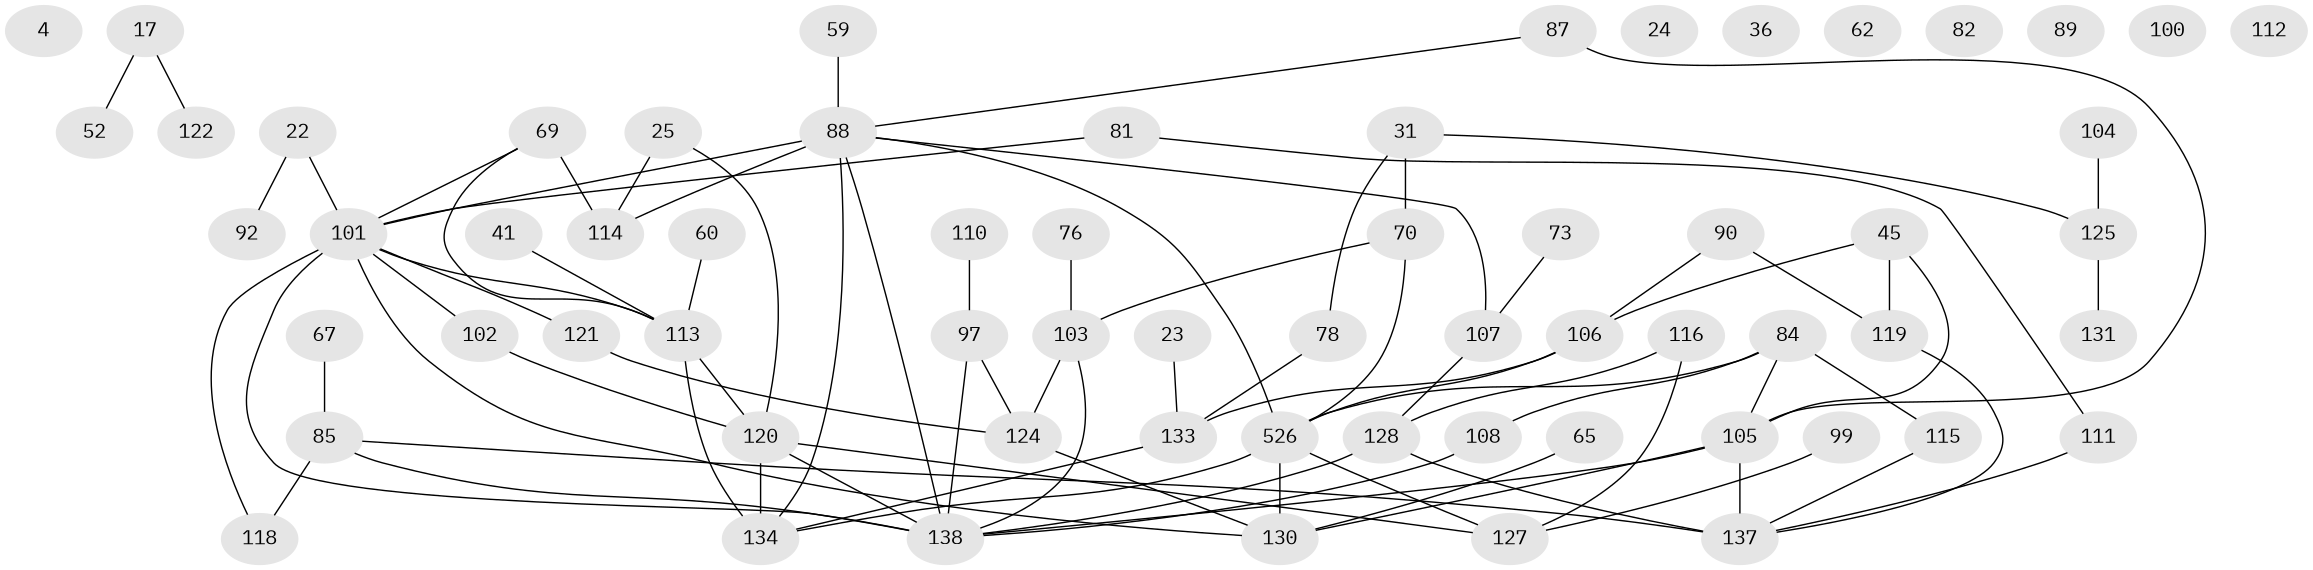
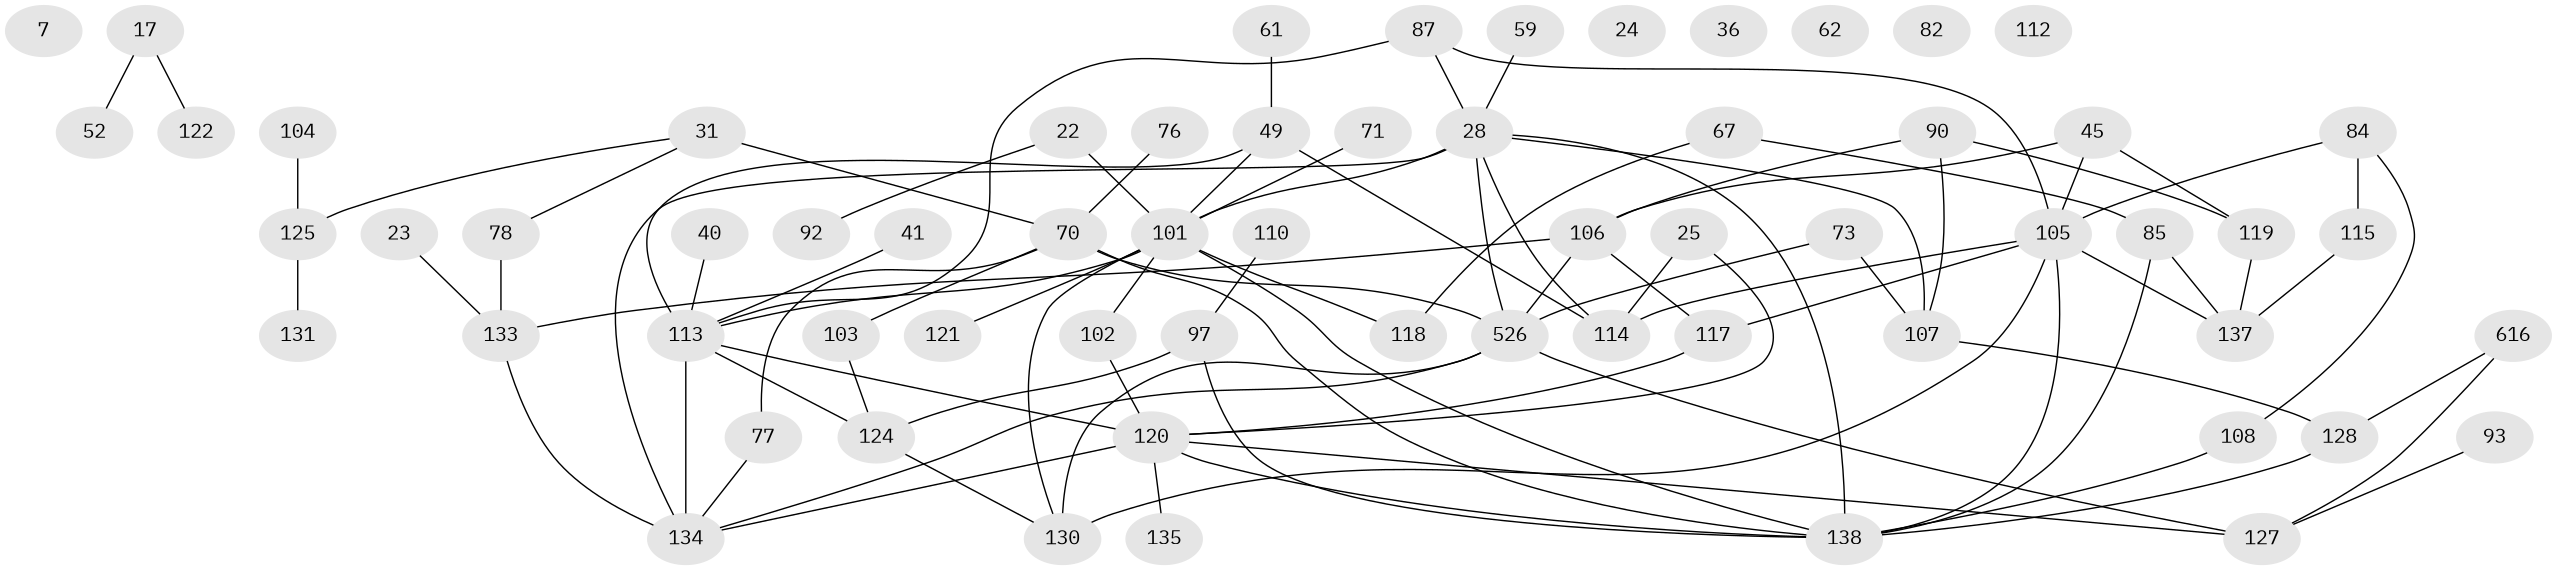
node "4": label "4" -> "7"
node "61": added
node "89": removed
node "100": removed
edge "87" -- "113": added
node "69": label "69" -> "49"
node "88": label "88" -> "28"
node "81": label "81" -> "71"
node "60": label "60" -> "40"
edge "90" -- "107": added
edge "105" -- "114": added
edge "76" -- "103": now "76" -- "70"
node "116": label "116" -> "616"
node "117": added
edge "84" -- "526": now "73" -- "526"
edge "121" -- "124": now "113" -- "124"
node "77": added
node "65": removed
node "99": label "99" -> "93"
node "111": removed
edge "103" -- "138": now "70" -- "138"
edge "85" -- "118": now "67" -- "118"
edge "128" -- "137": removed
node "135": added
